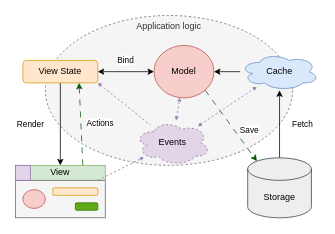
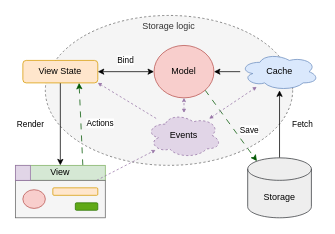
node "Application logic": label "Application logic" -> "Storage logic"
node "Events": moved (173, 143) -> (184, 135)
